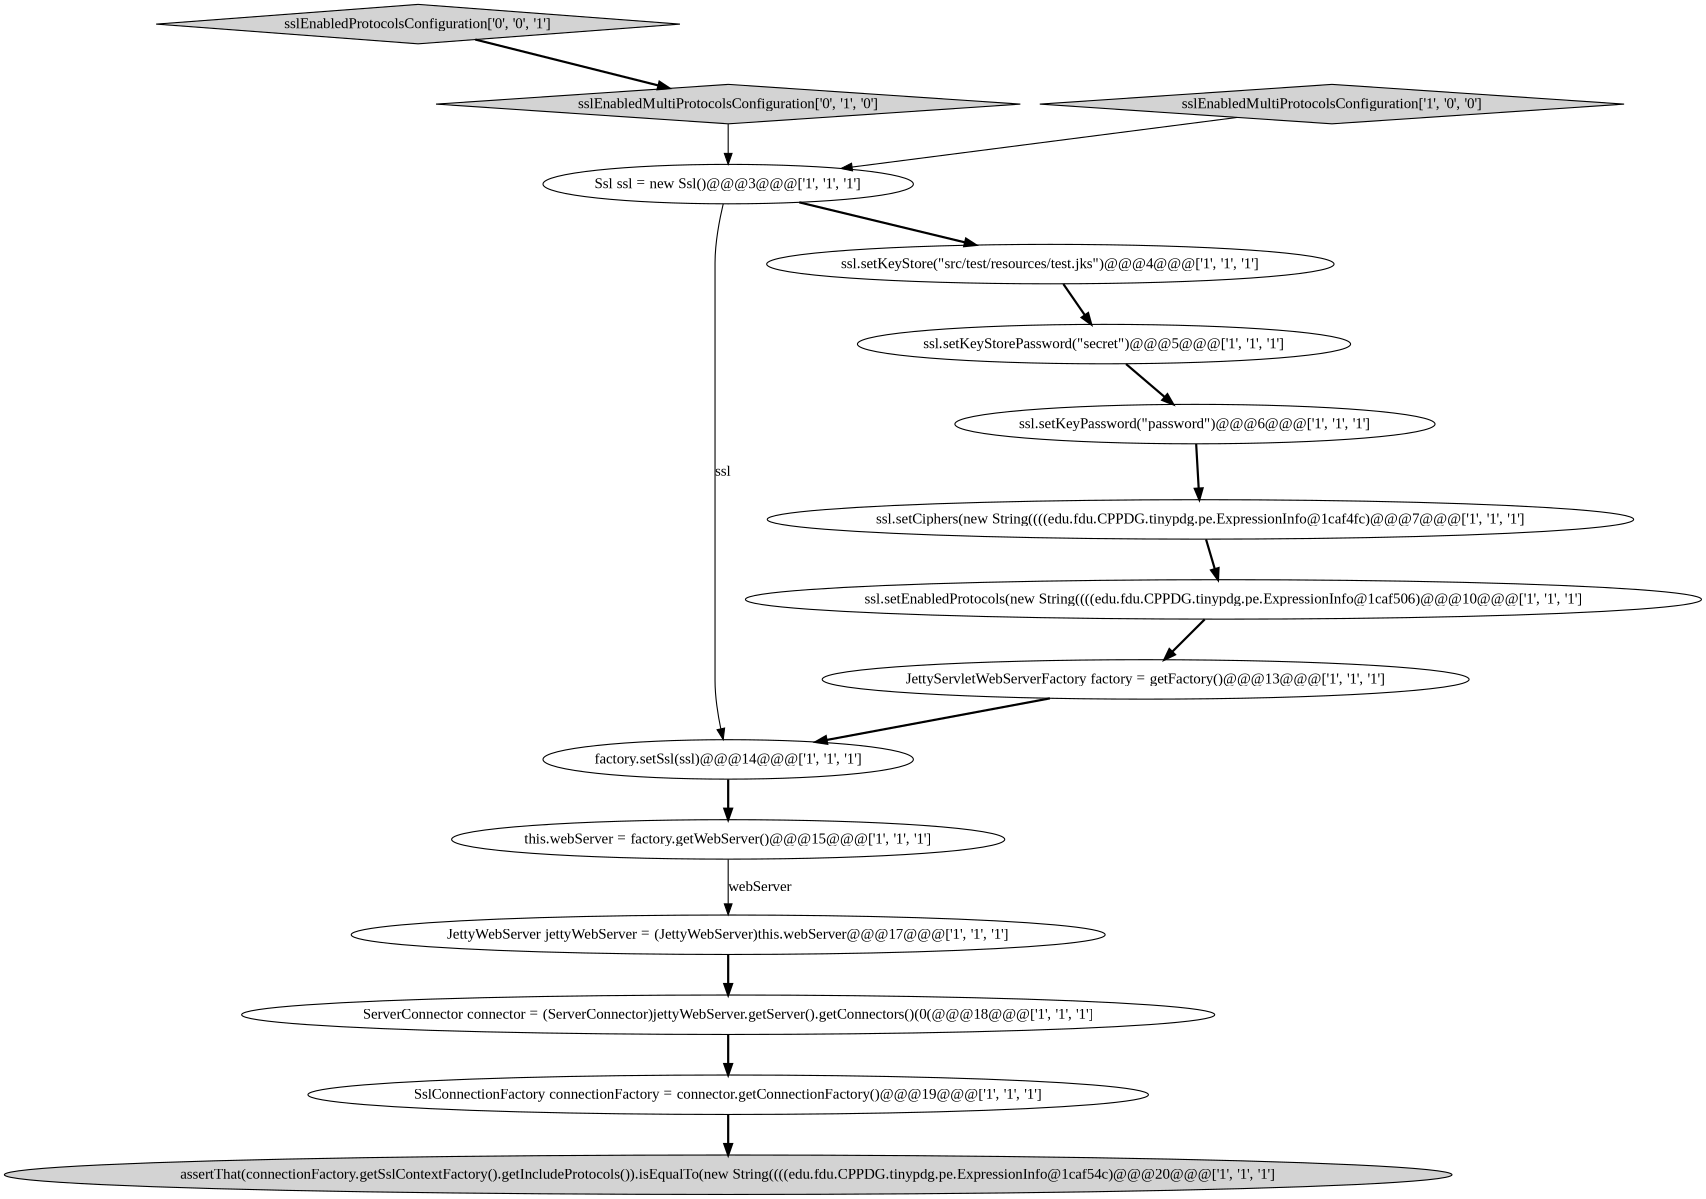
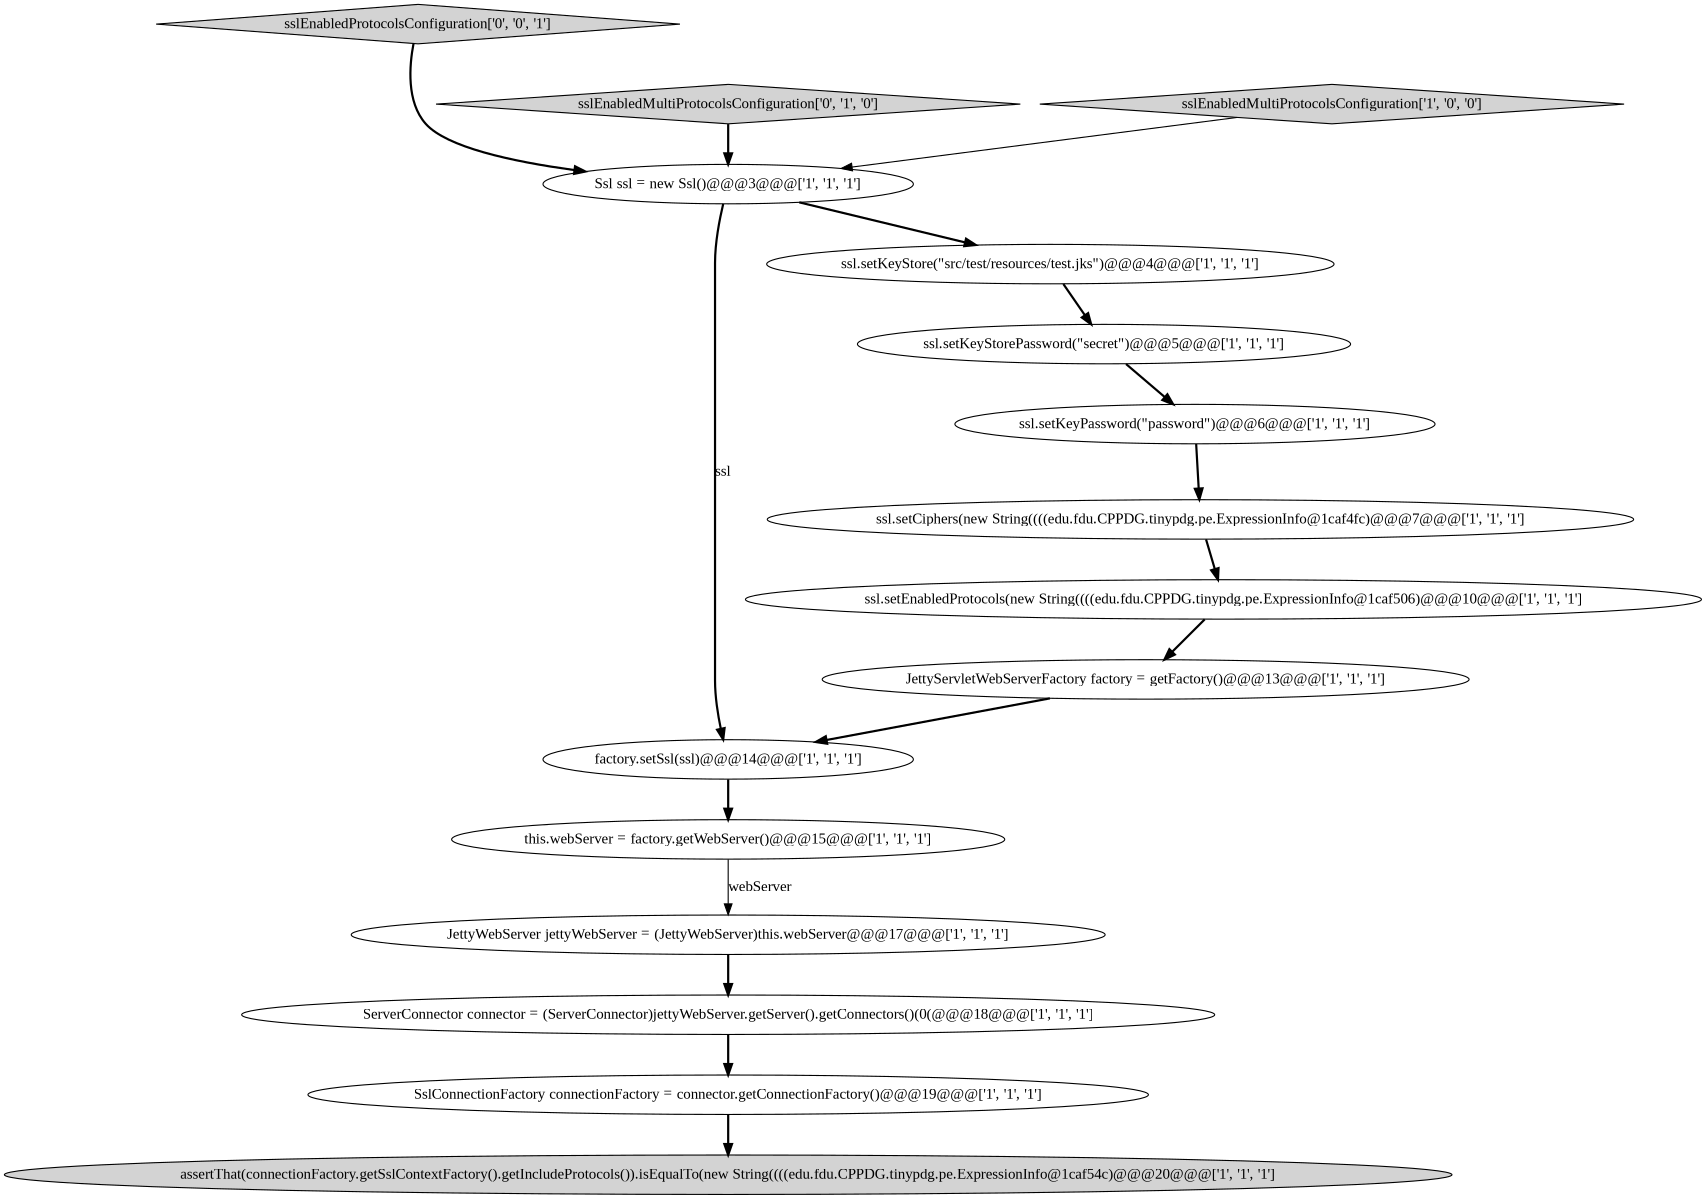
edge "sslEnabledProtocolsConfiguration['0', '0', '1']" -> "sslEnabledMultiProtocolsConfiguration['0', '1', '0']": now "sslEnabledProtocolsConfiguration['0', '0', '1']" -> "Ssl ssl = new Ssl()@@@3@@@['1', '1', '1']"
edge "sslEnabledMultiProtocolsConfiguration['0', '1', '0']" -> "Ssl ssl = new Ssl()@@@3@@@['1', '1', '1']": style solid -> bold
edge "Ssl ssl = new Ssl()@@@3@@@['1', '1', '1']" -> "factory.setSsl(ssl)@@@14@@@['1', '1', '1']": style solid -> bold
